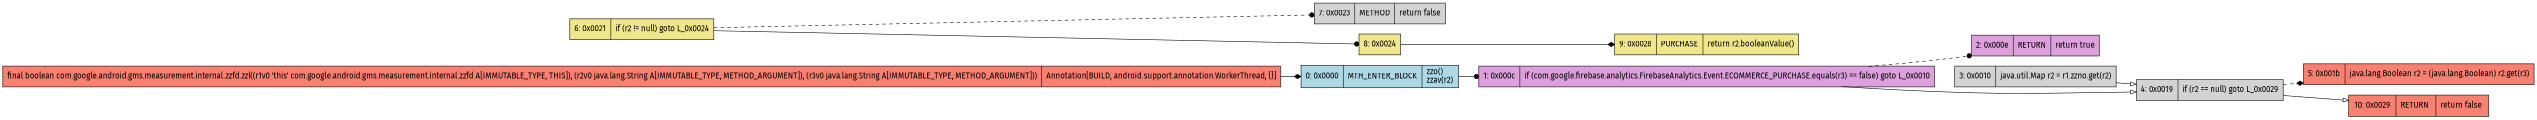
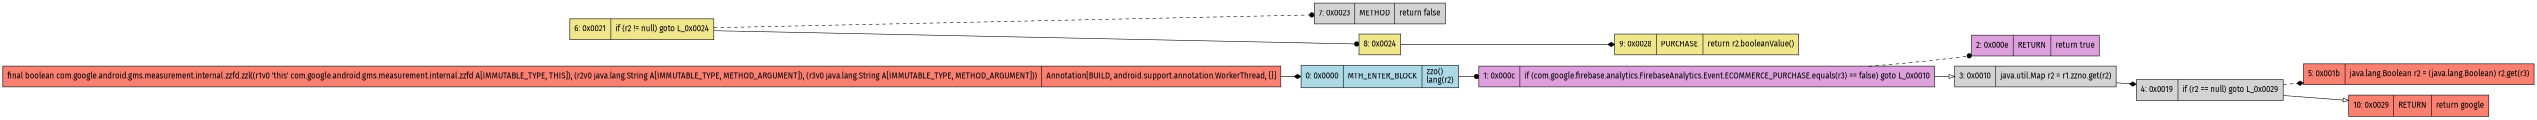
node "0: 0x0000": text "zzav(r2)" -> "lang(r2)"
edge "3: 0x0010" -> "4: 0x0019": arrowhead onormal -> diamond
edge "1: 0x000c" -> "4: 0x0019": now "1: 0x000c" -> "3: 0x0010"
node "10: 0x0029": text "return false" -> "return google"
